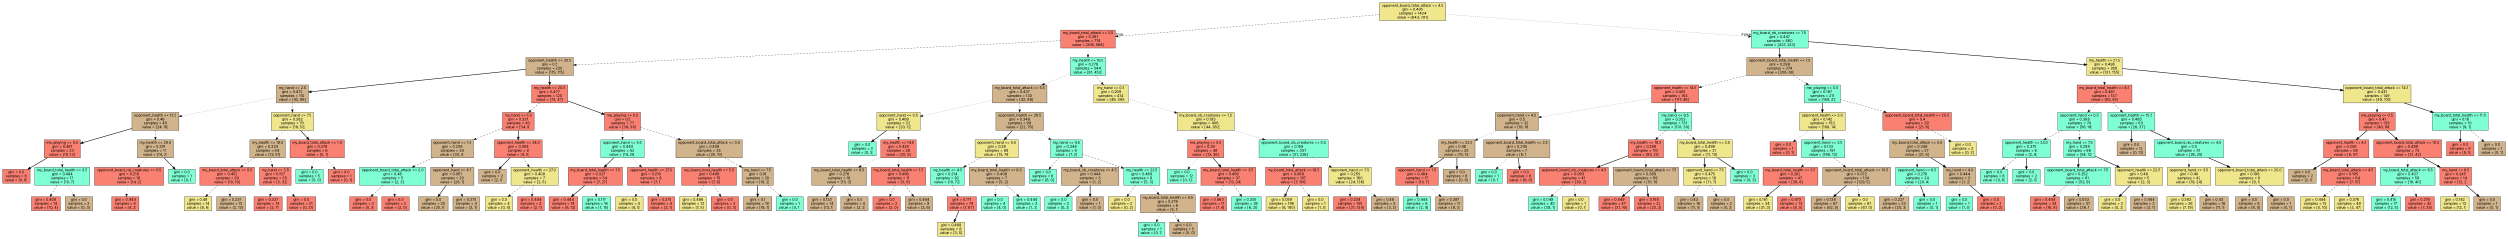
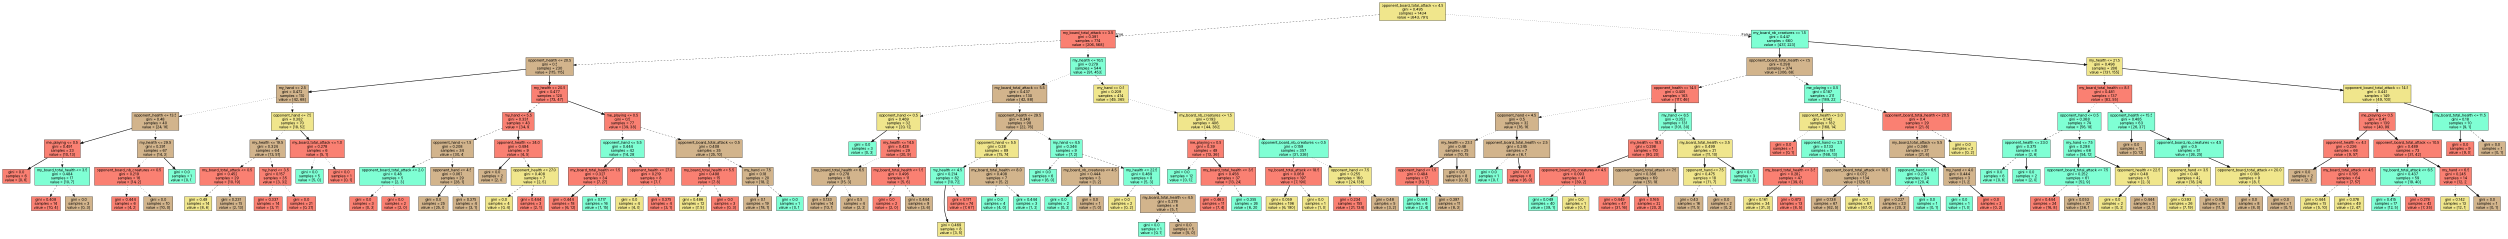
node "my_health <= 29.5 gini = 0.291 samples = 17 value = [14, 3]": label "my_health <= 29.5 gini = 0.291 samples = 17 value = [14, 3]" -> "my_health <= 29.5 gini = 0.291 samples = 67 value = [14, 3]"
node "gini = 0.0 samples = 10 value = [10, 0]": added
edge "gini = 0.171 samples = 74 value = [7, 67]" -> "gini = 0.469 samples = 8 value = [3, 5]": now "my_health <= 4.5 gini = 0.214 samples = 82 value = [10, 72]" -> "gini = 0.469 samples = 8 value = [3, 5]"
